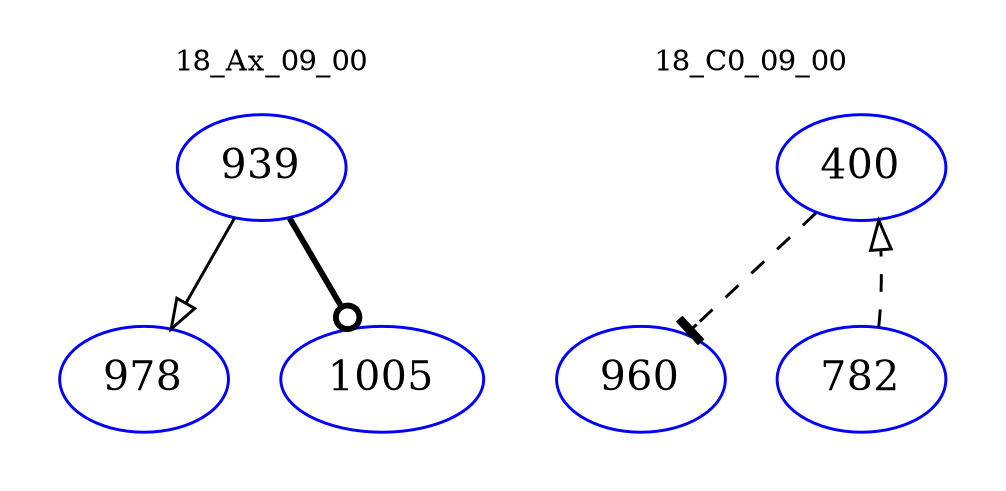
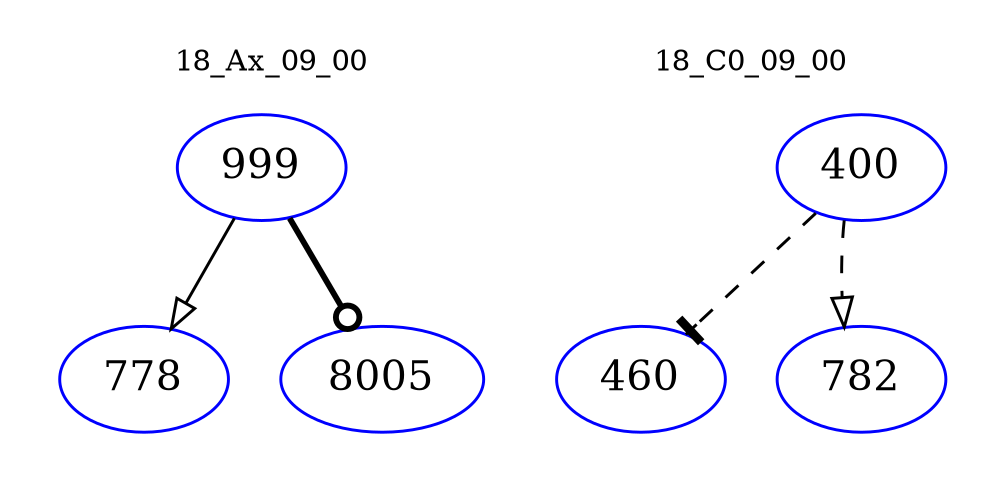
node "939": label "939" -> "999"
edge "782" -> "400": reversed
node "978": label "978" -> "778"
node "1005": label "1005" -> "8005"
node "960": label "960" -> "460"
